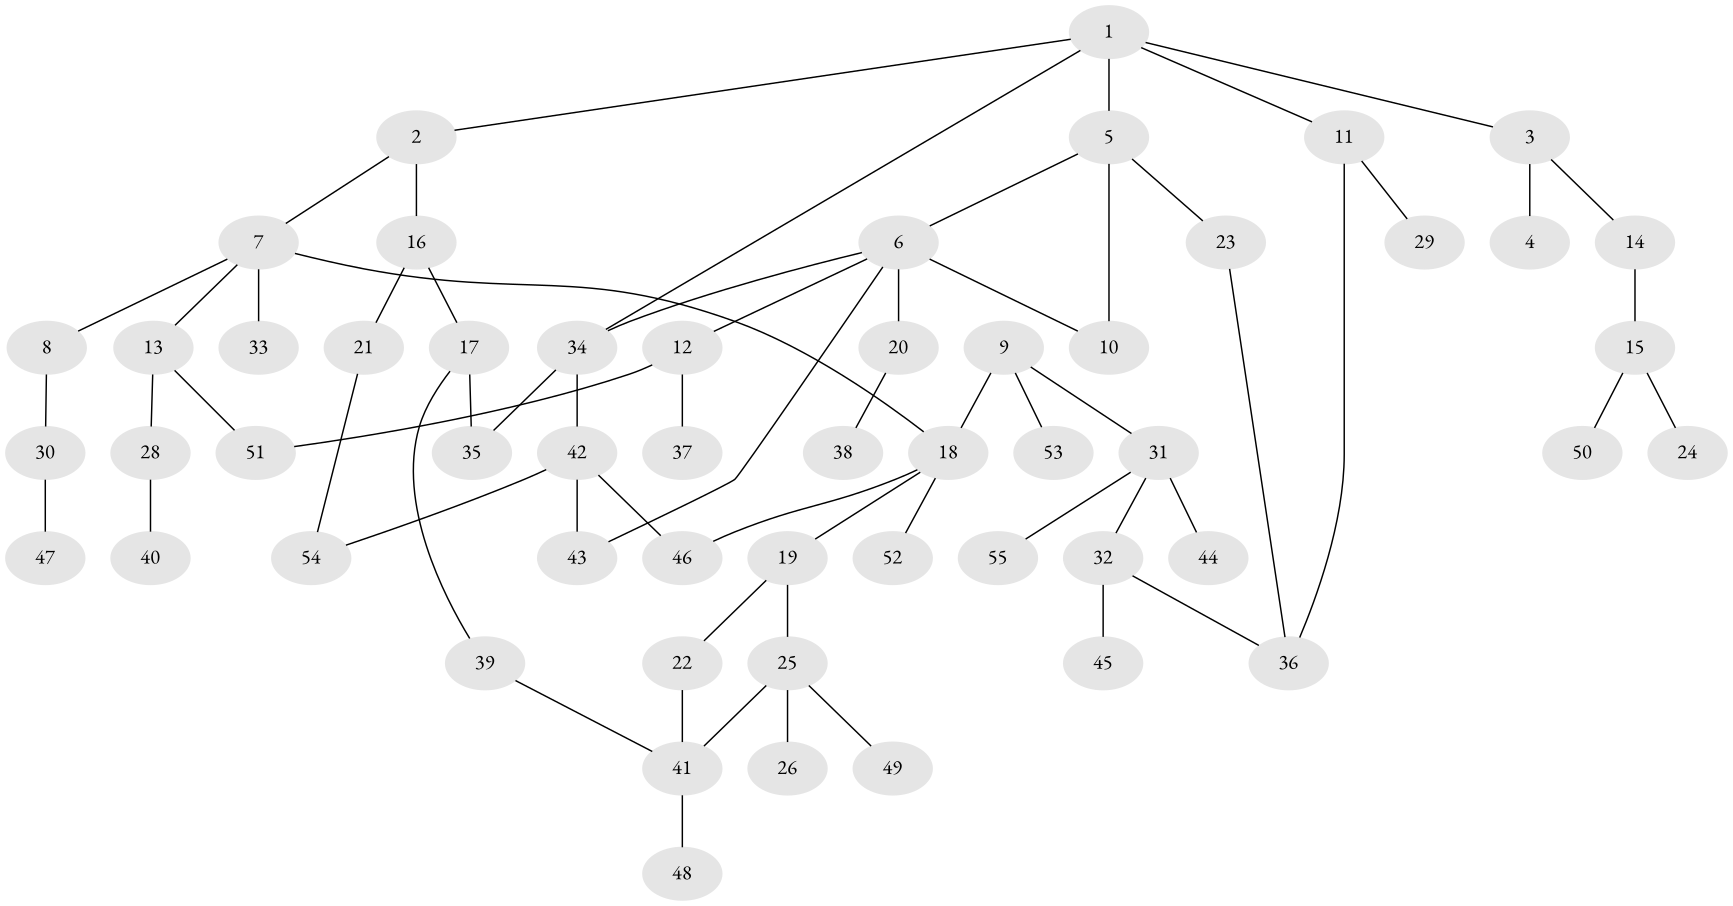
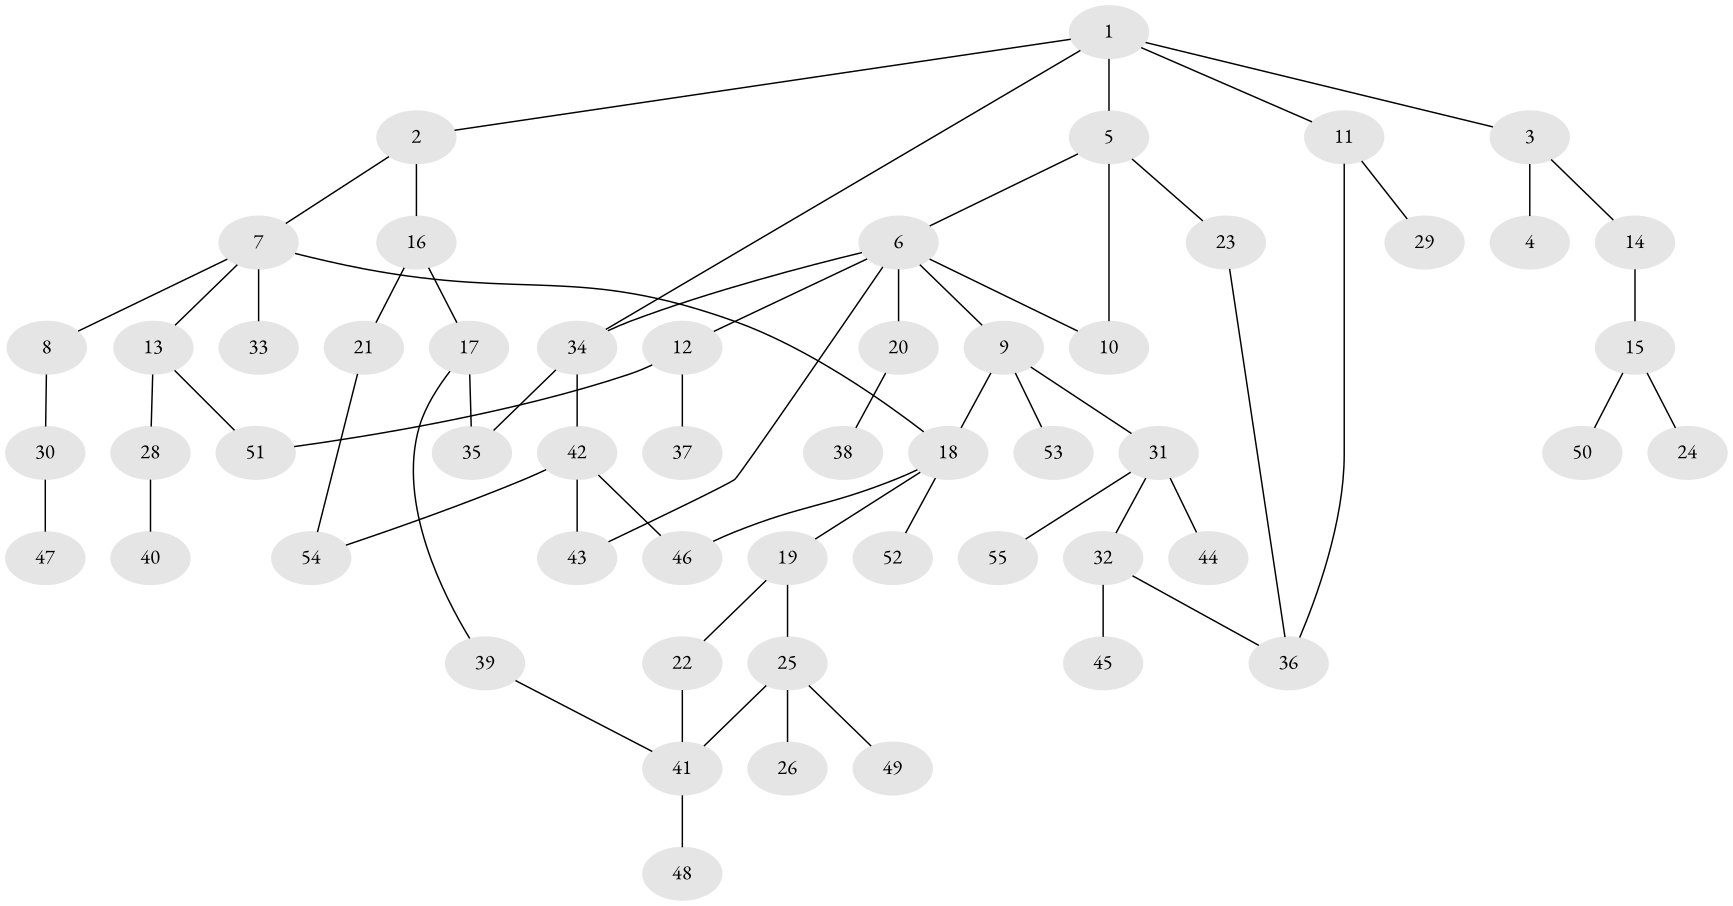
edge "6" -- "9": added
